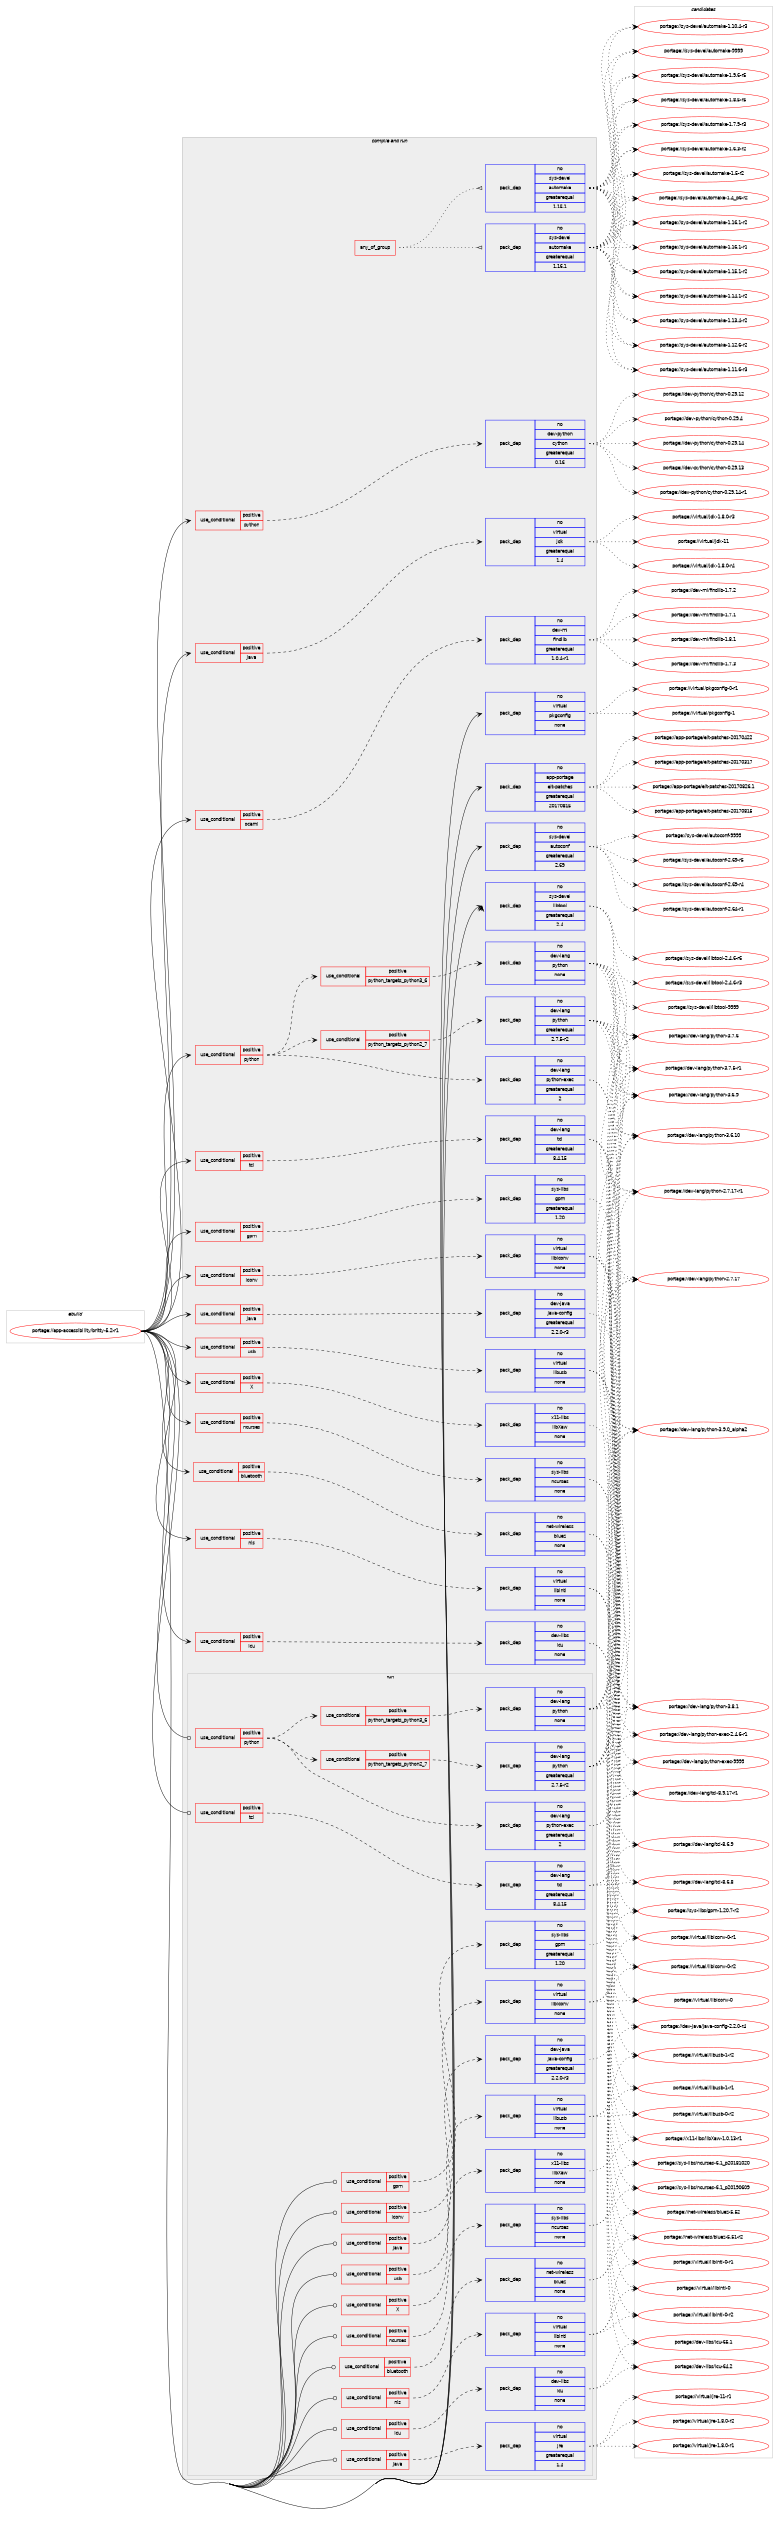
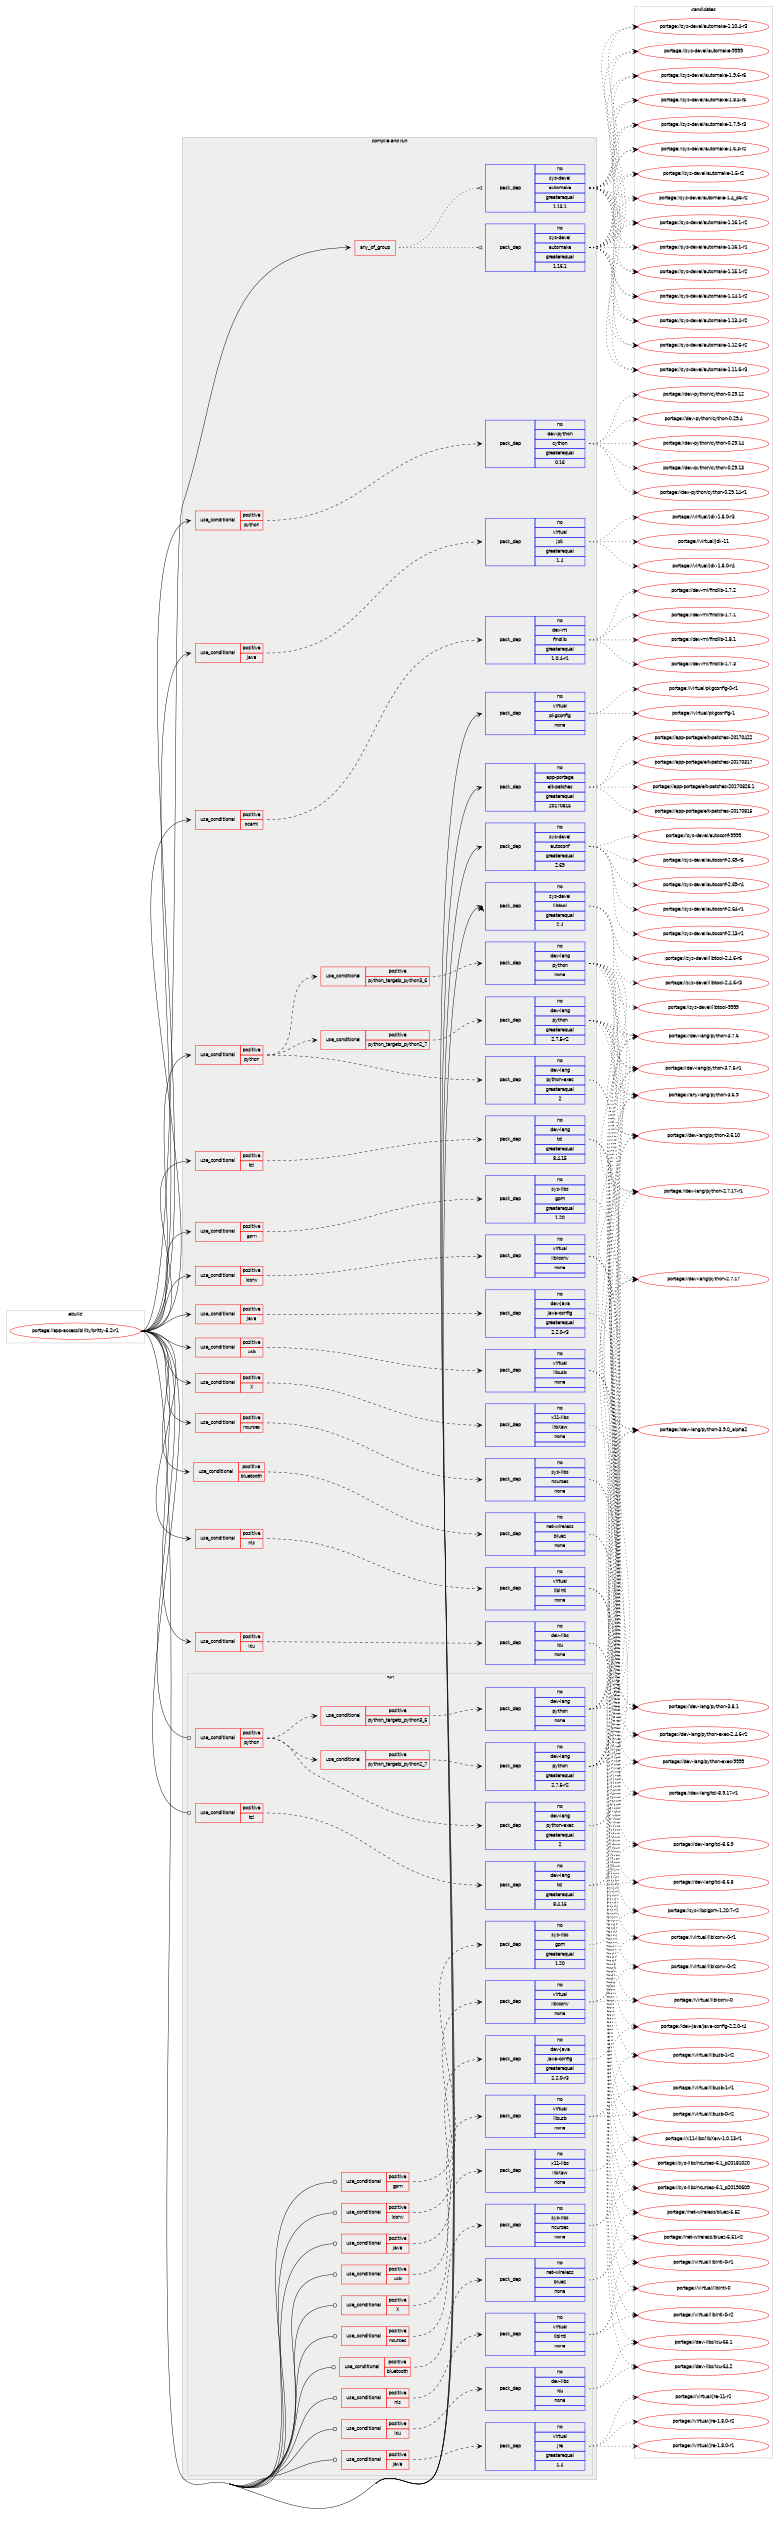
edge "portage://app-accessibility/brltty-5.2-r1" -> "any_of_group": added
node "portage://sys-devel/autoconf-2.13-r1": added
node "portage://dev-lang/python-3.6.9": label "portage://dev-lang/python-3.6.9" -> "portage://any-lang/python-3.6.9"
